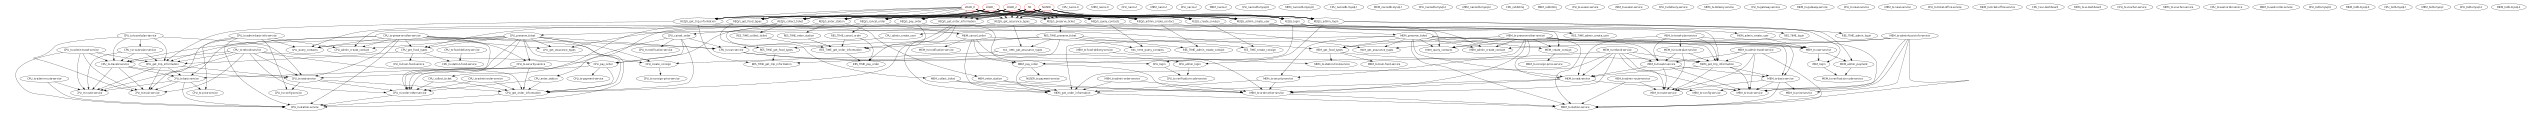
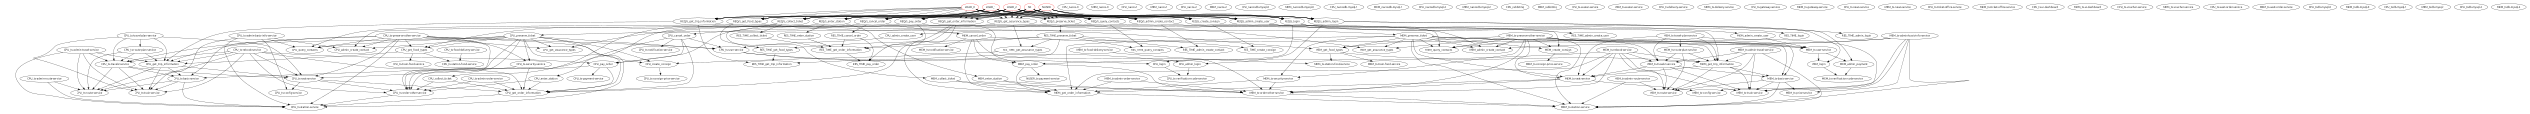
node "CPU_ts-price-service": removed
